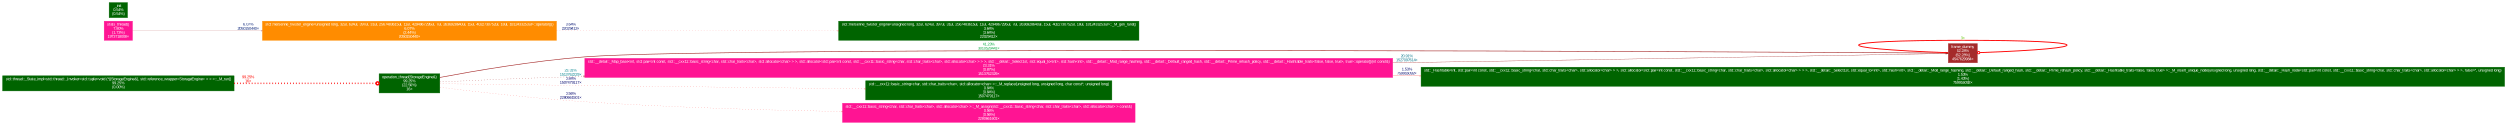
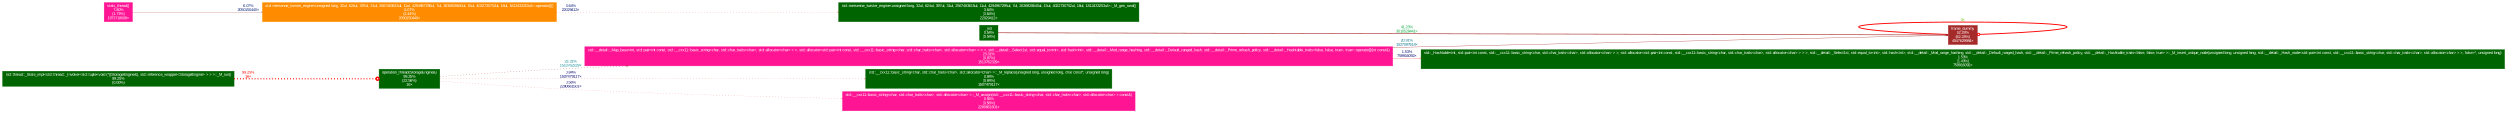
edge "operation_thread(StorageEngine&) 99.25% (22.56%) 16×" -> "frame_dummy 62.28% (62.28%) 4547629984×": now "_init 0.54% (0.54%)" -> "frame_dummy 62.28% (62.28%) 4547629984×"
